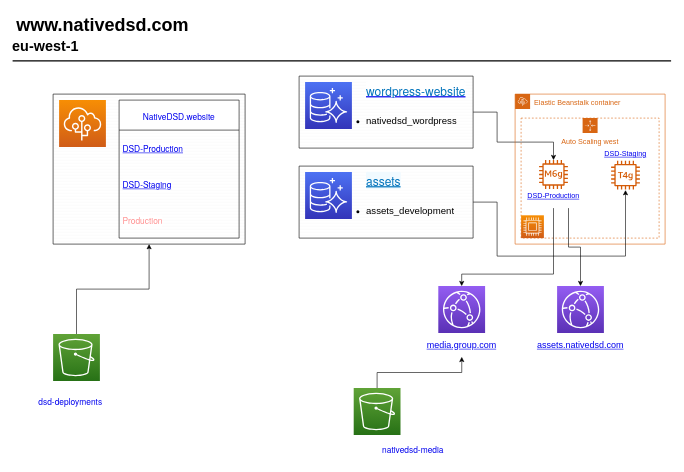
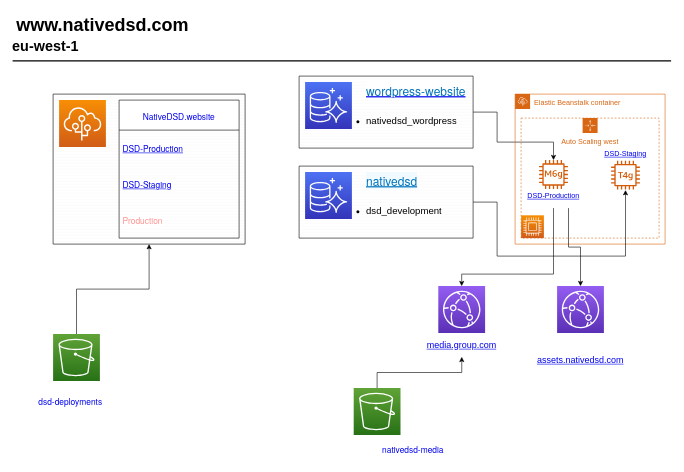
node "assets": label "assets" -> "nativedsd"
node "assets_development": label "assets_development" -> "dsd_development"
node "assets.nativedsd.com": moved (581, 345) -> (581, 360)
